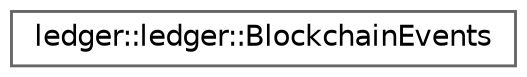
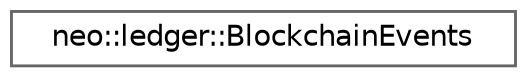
node "ledger::ledger::BlockchainEvents": label "ledger::ledger::BlockchainEvents" -> "neo::ledger::BlockchainEvents"
